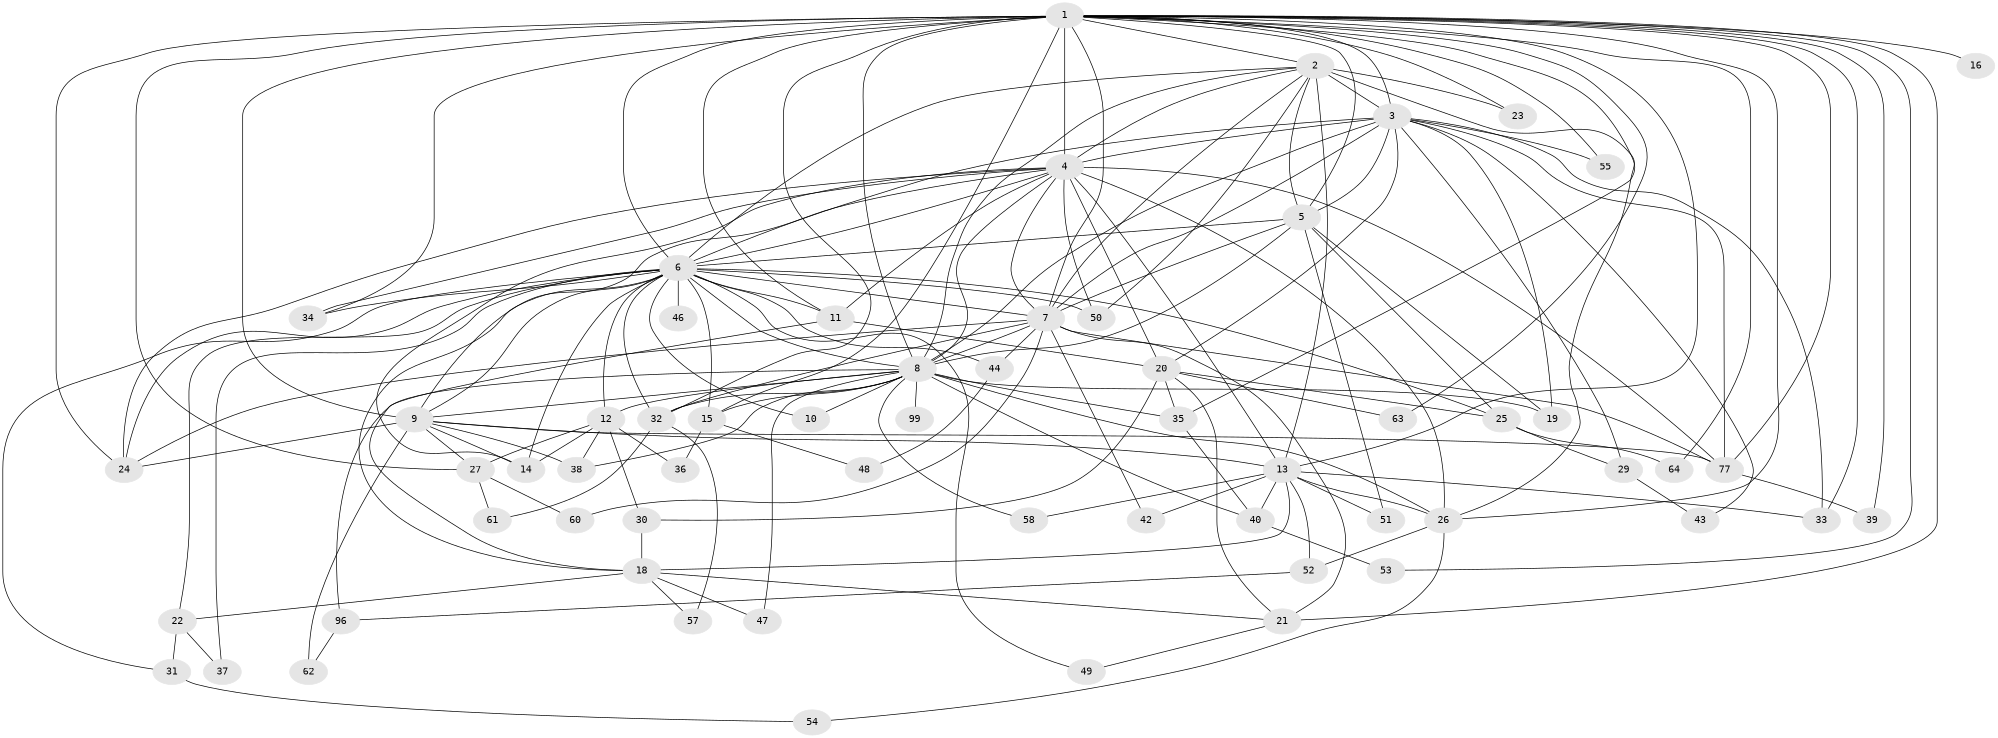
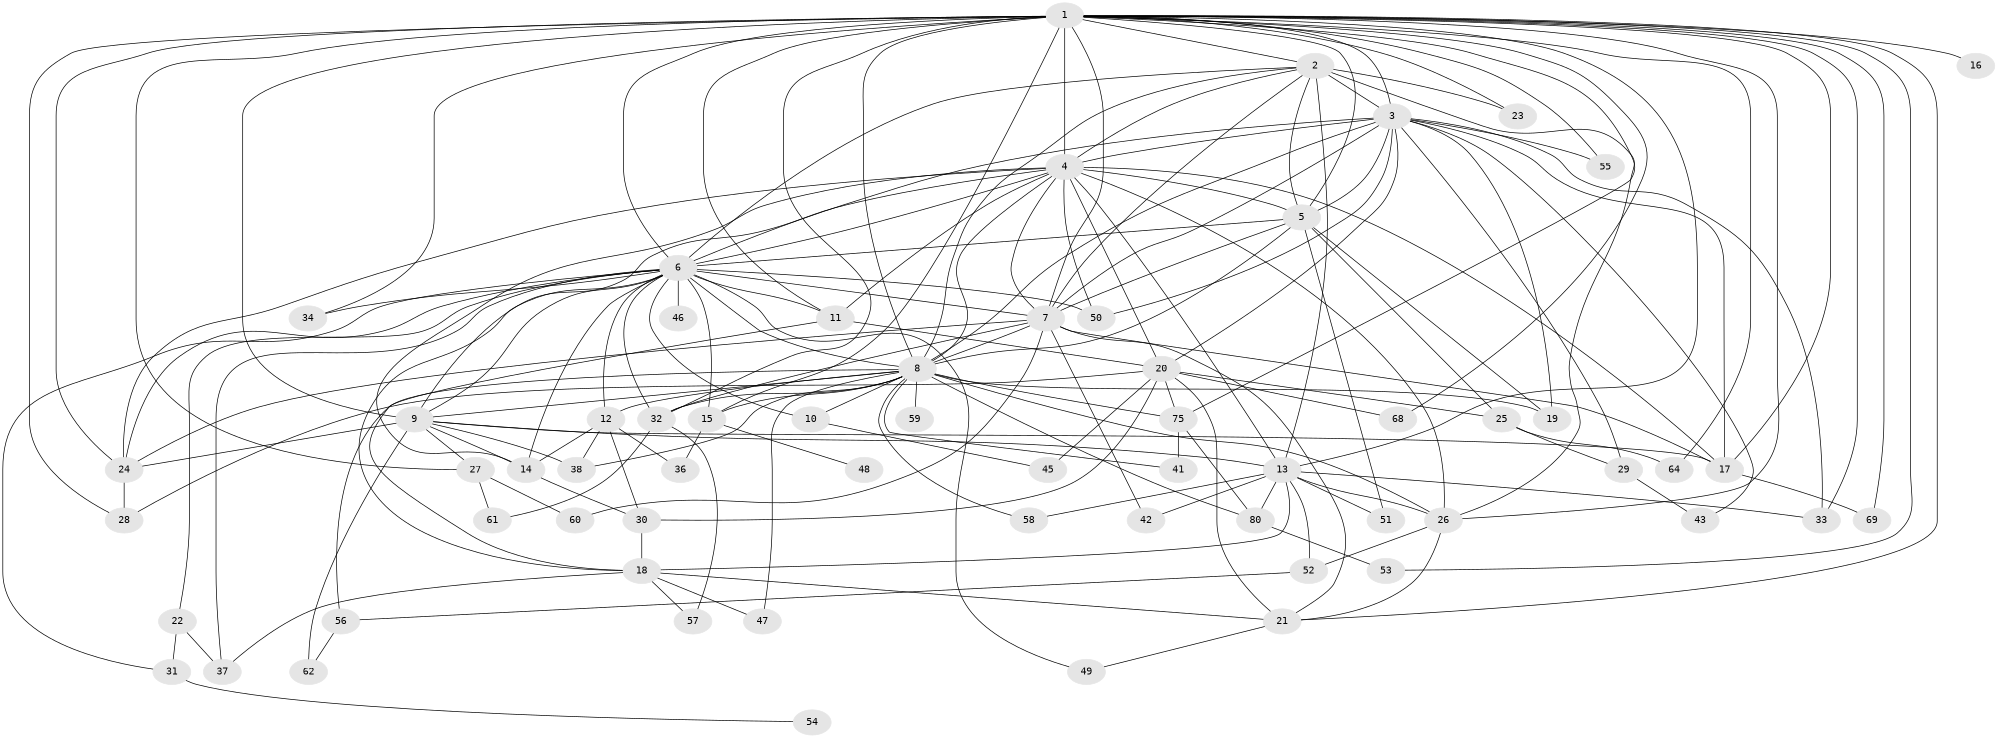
edge "2" -- "50": now "3" -- "50"
edge "4" -- "34": now "4" -- "5"
edge "6" -- "25": removed
node "44": removed
node "99": label "99" -> "59"
node "35": label "35" -> "75"
node "63": label "63" -> "68"
edge "12" -- "27": removed
node "45": added
node "41": added
node "77": label "77" -> "17"
edge "14" -- "30": added
node "28": added
node "40": label "40" -> "80"
node "39": label "39" -> "69"
edge "18" -- "22": now "18" -- "37"
node "96": label "96" -> "56"
edge "26" -- "54": now "26" -- "21"
